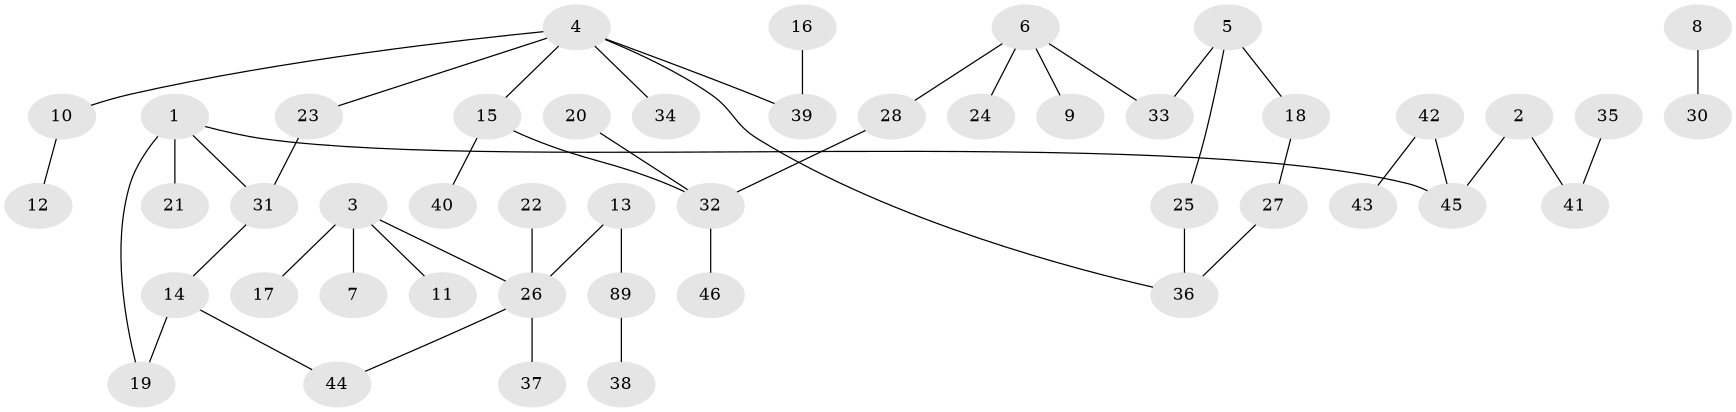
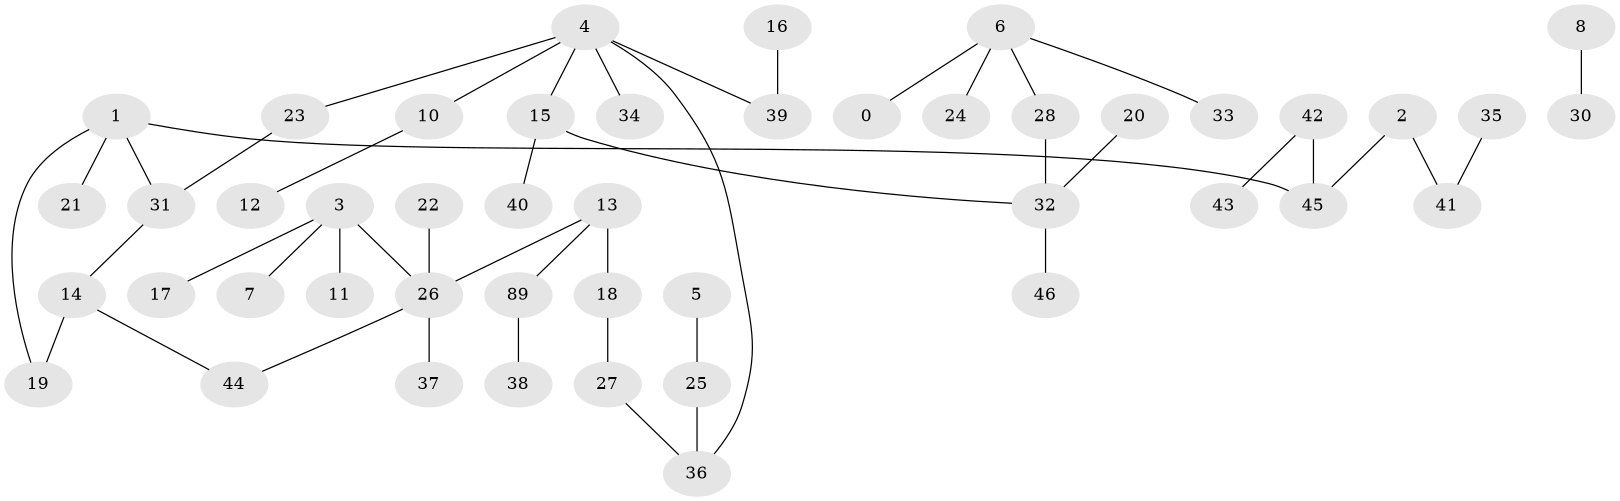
edge "5" -- "33": removed
edge "5" -- "18": now "13" -- "18"
node "9": label "9" -> "0"
